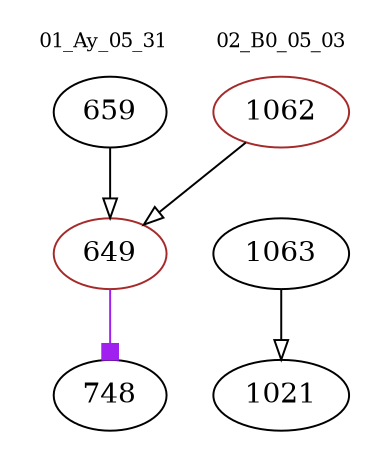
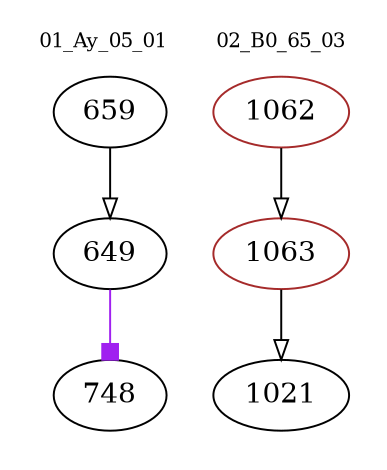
cluster "01_Ay_05_31": label "01_Ay_05_31" -> "01_Ay_05_01"
cluster "02_B0_05_03": label "02_B0_05_03" -> "02_B0_65_03"
edge "1062" -> "649": now "1062" -> "1063"
node "649": color brown -> black
node "1063": color black -> brown
